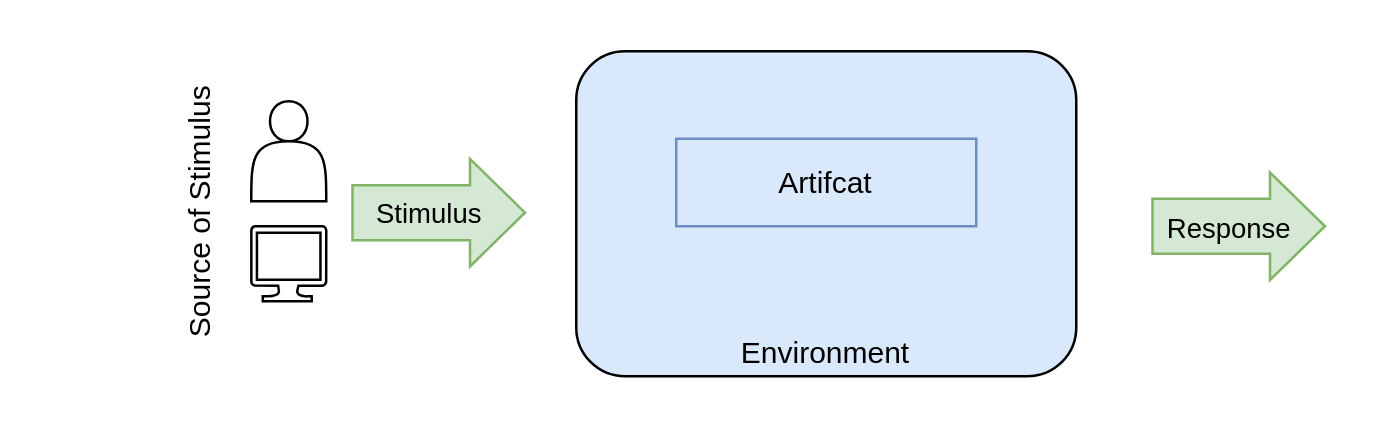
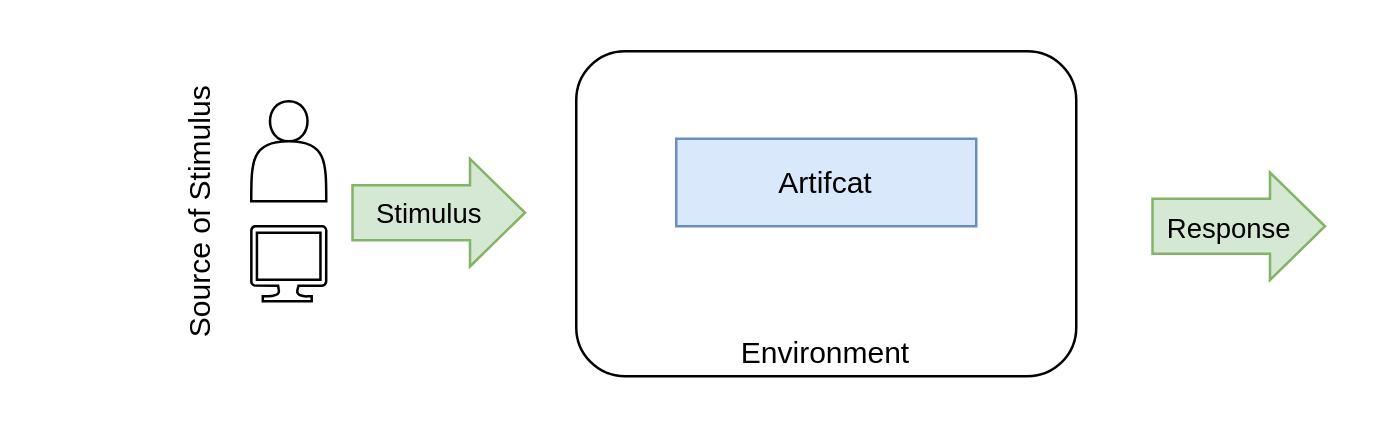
node "Environment": fillcolor #dae8fc -> #ffffff
